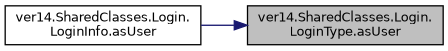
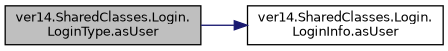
edge "ver14.SharedClasses.Login. LoginInfo.asUser" -> "ver14.SharedClasses.Login. LoginType.asUser": reversed
